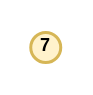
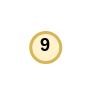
node "7": label "7" -> "9"
